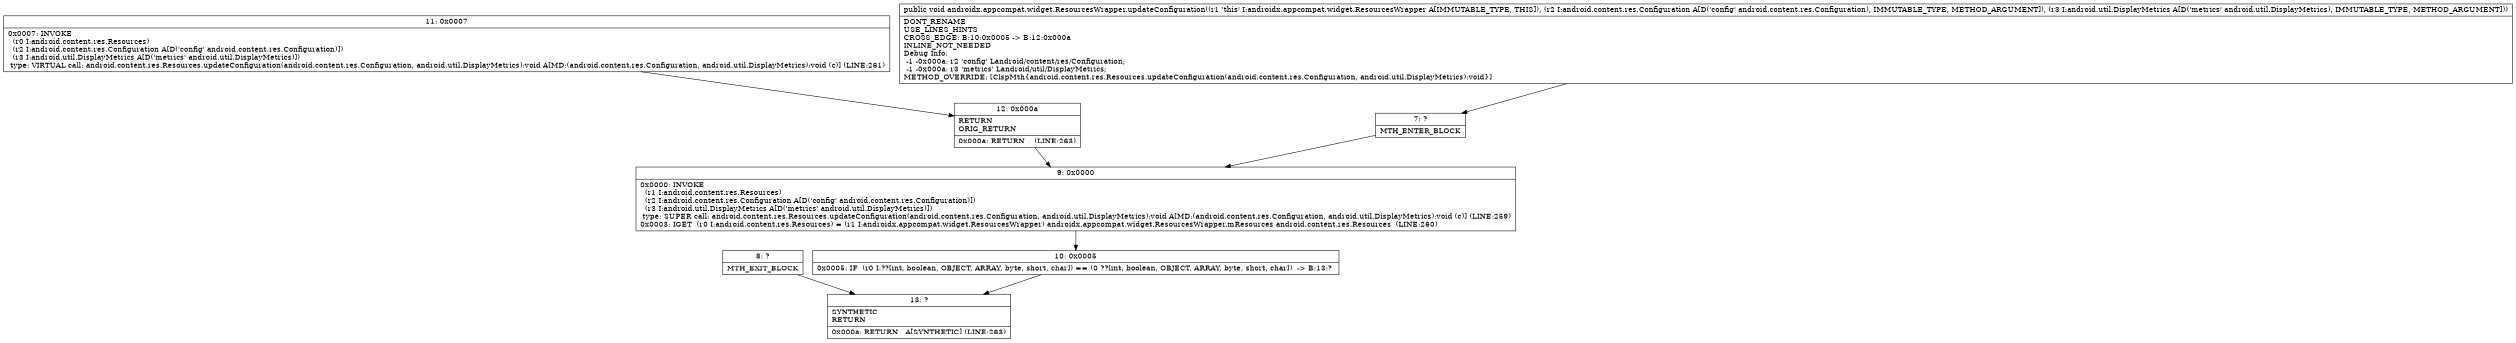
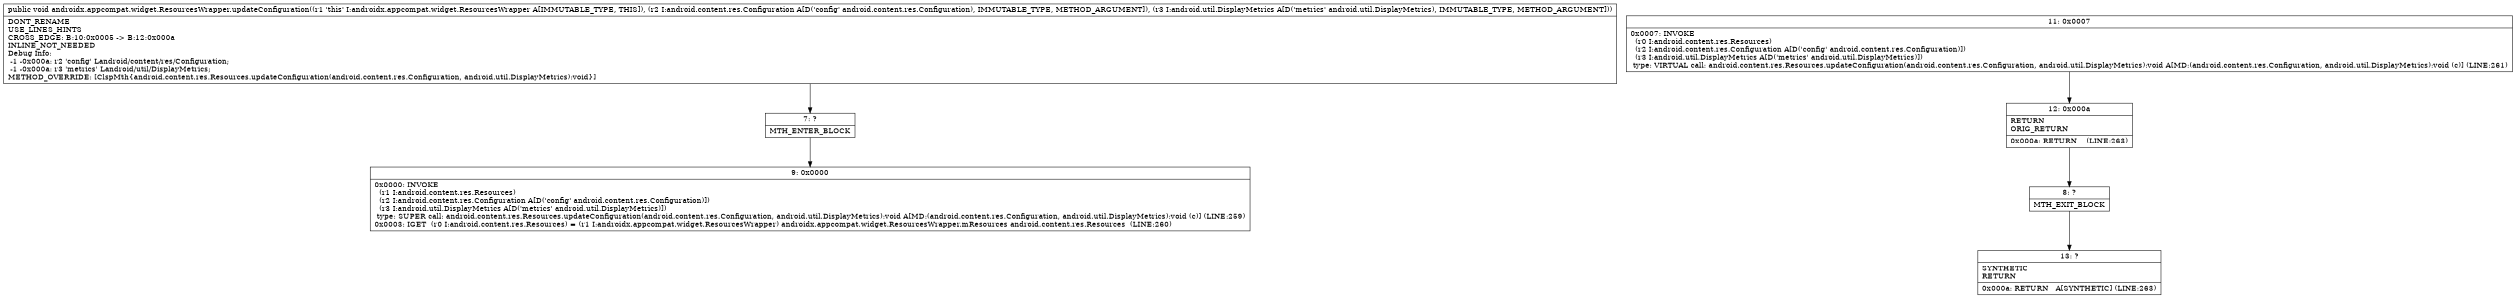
edge "12: 0x000a" -> "9: 0x0000": now "12: 0x000a" -> "8: ?"
node "10: 0x0005": removed
